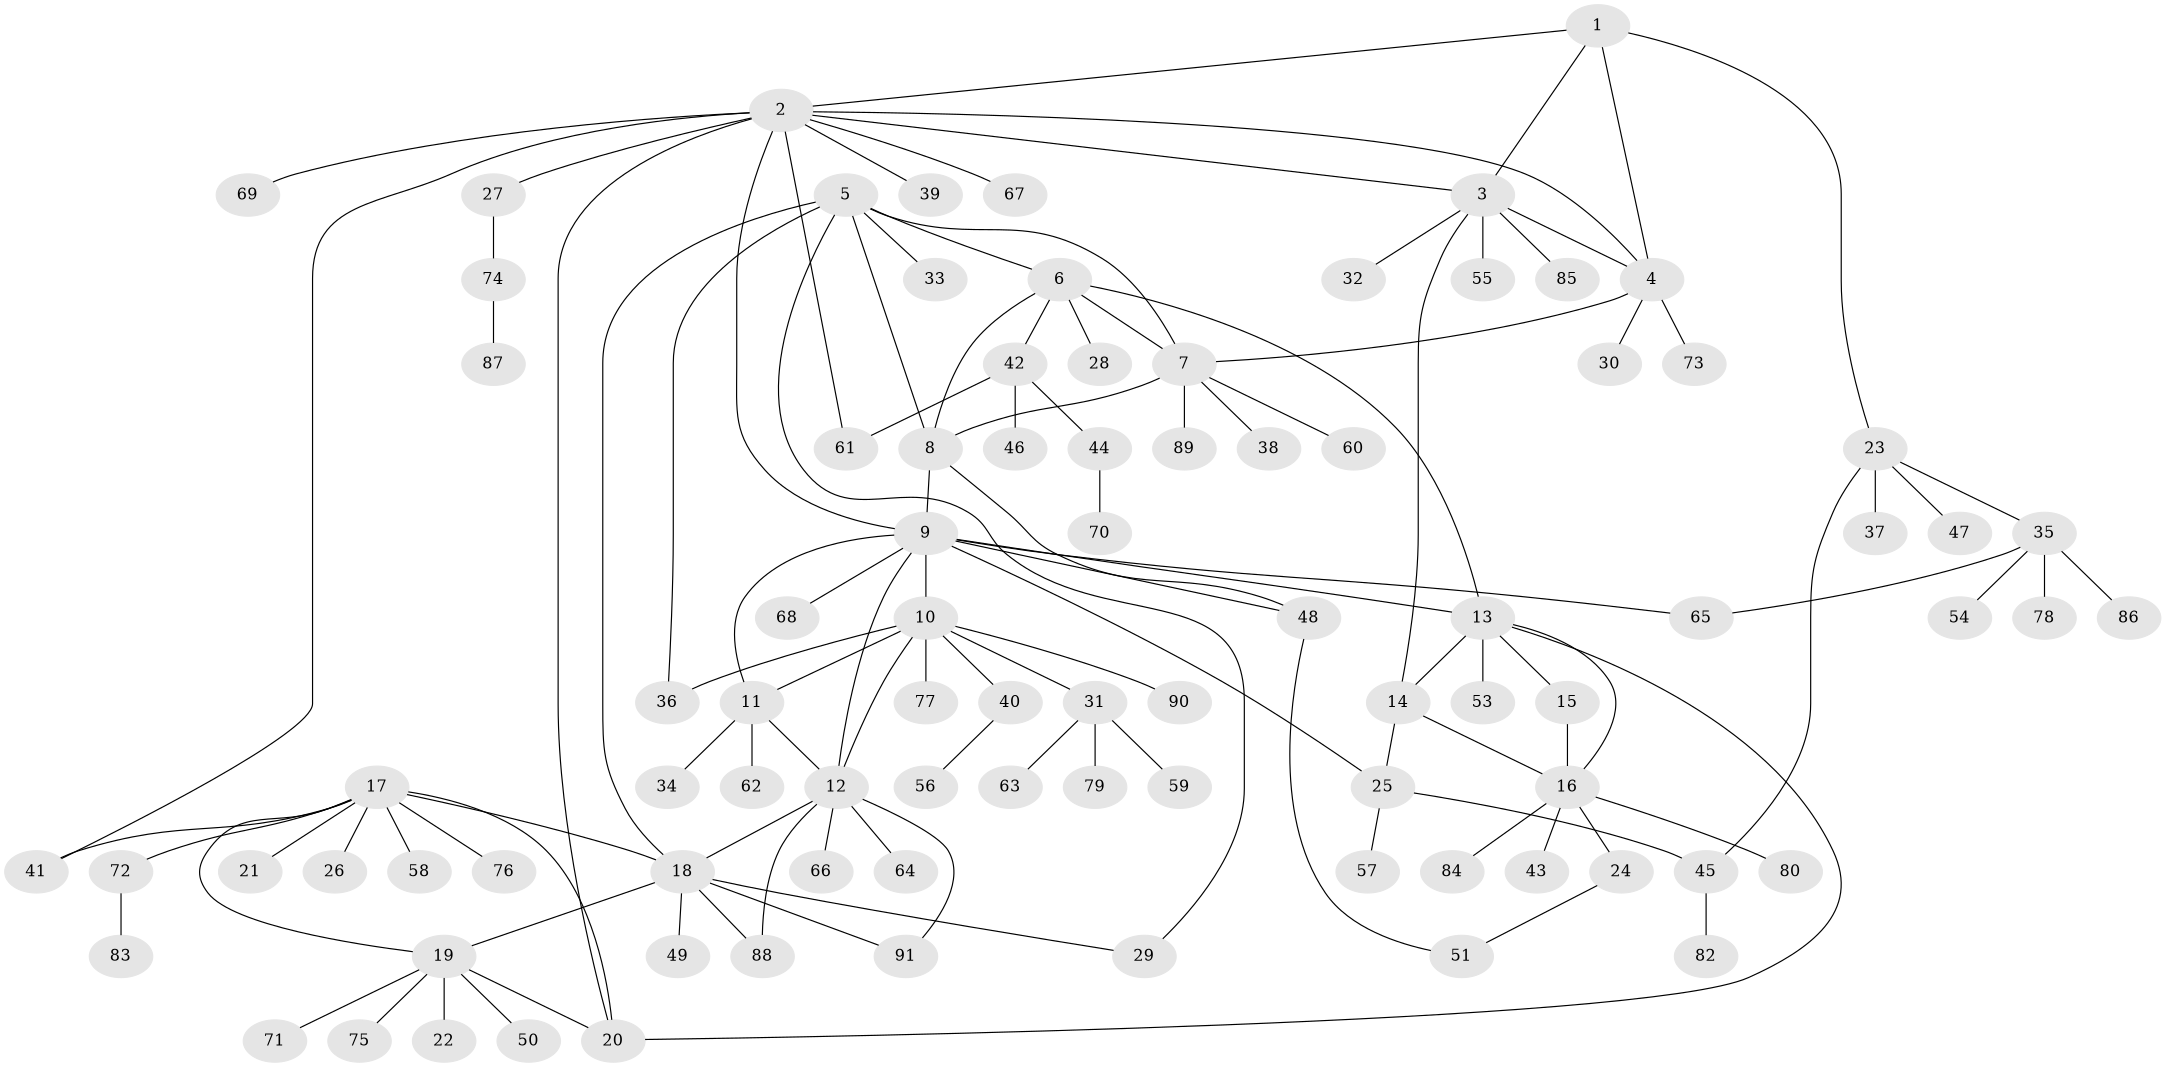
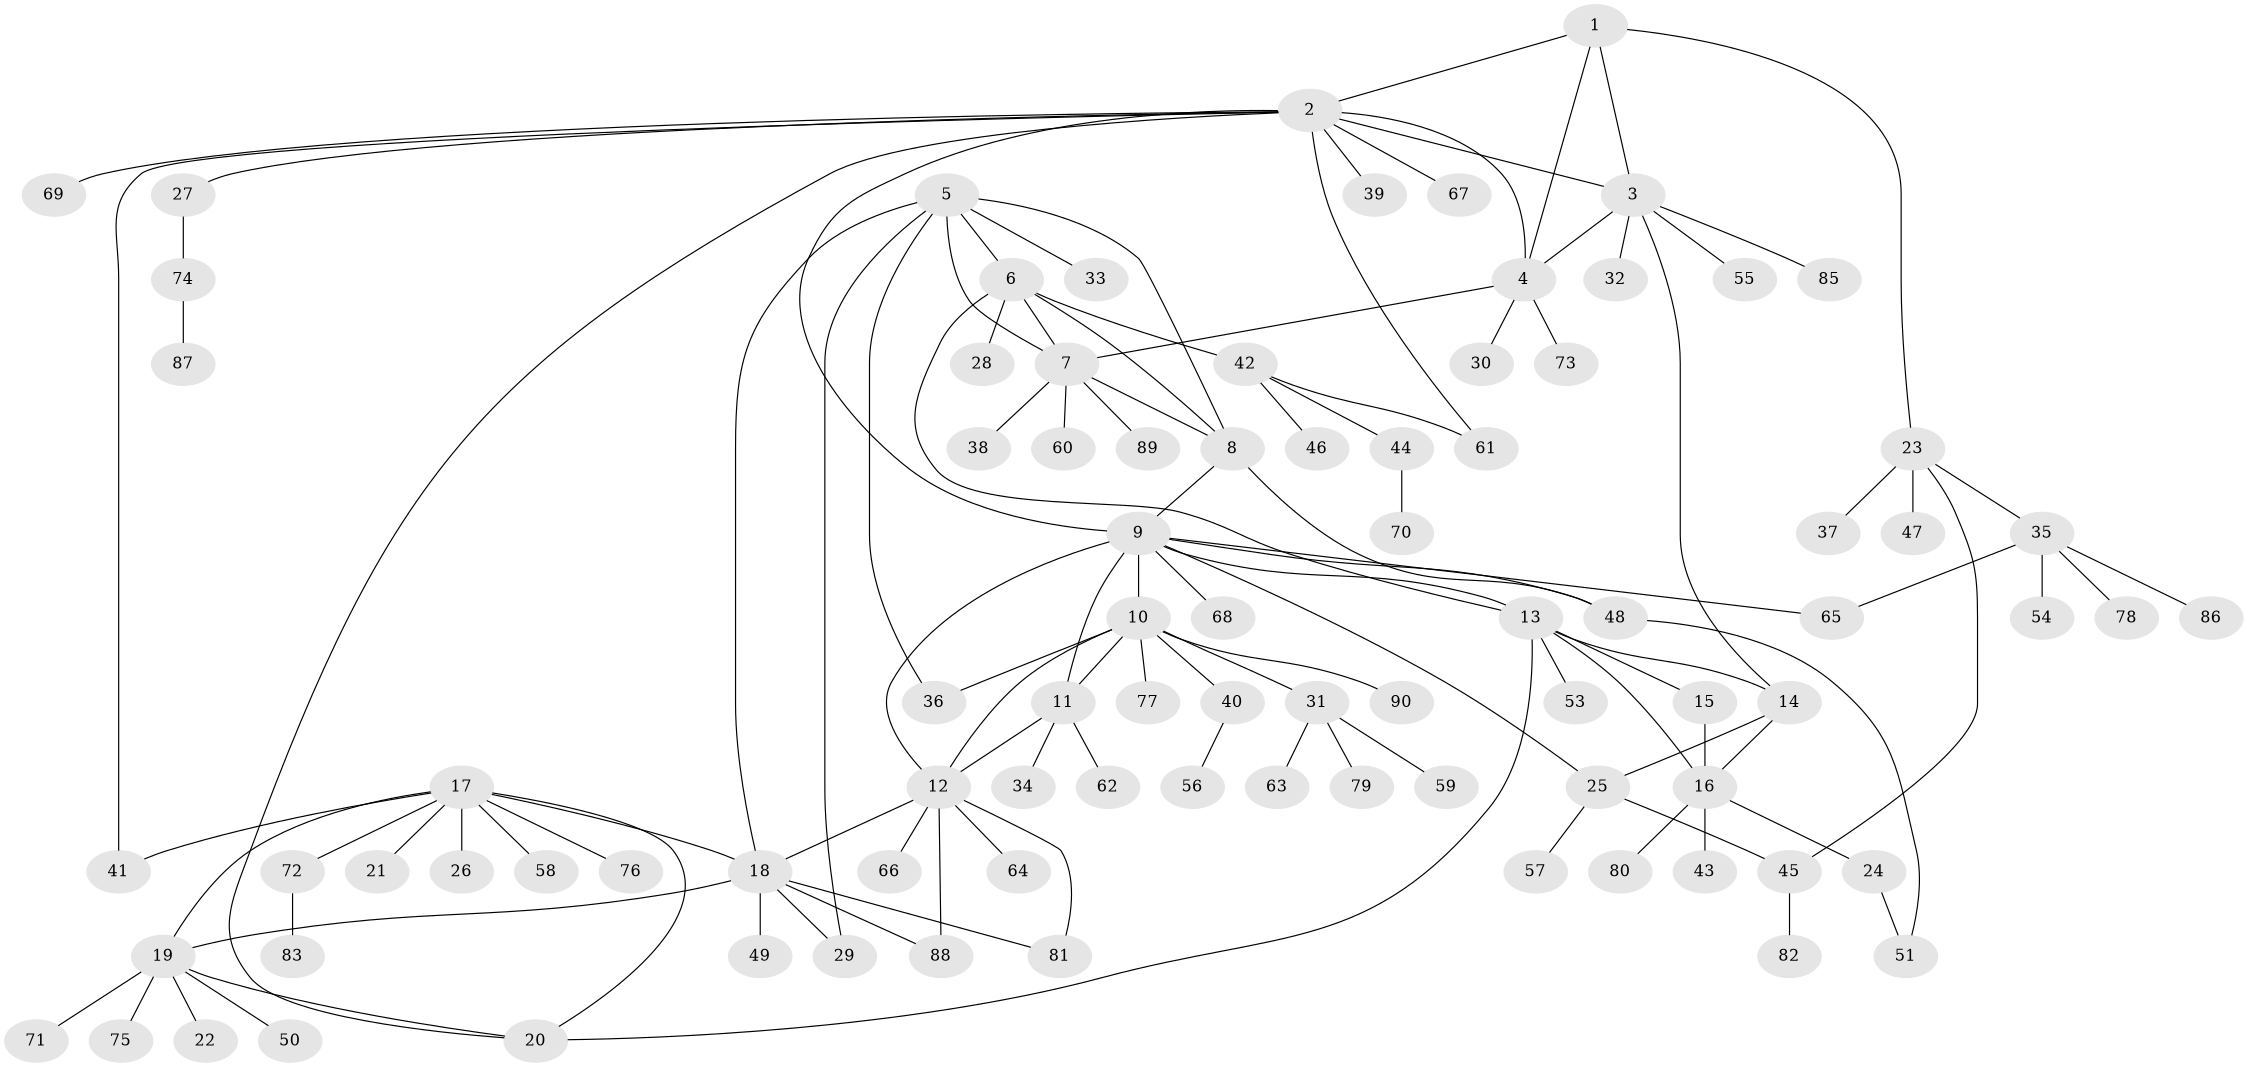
node "84": removed
node "91": label "91" -> "81"
